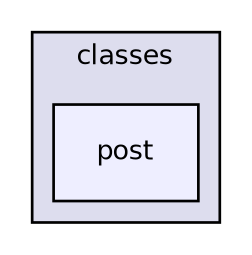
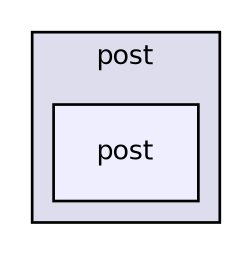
cluster "classes": label "classes" -> "post"
